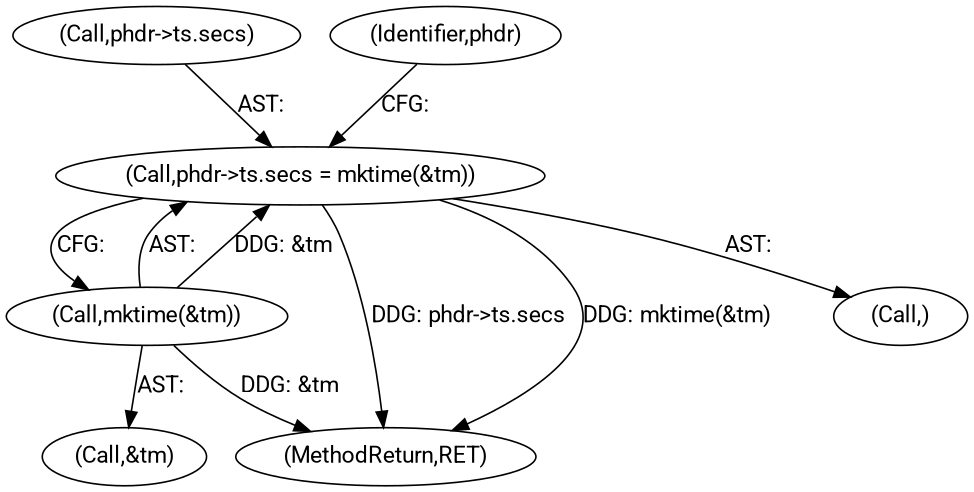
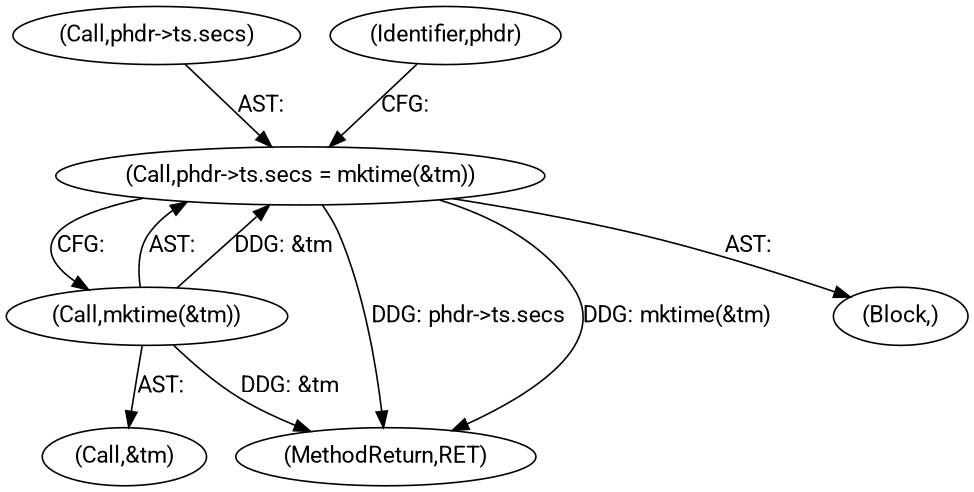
node "(Call,)": label "(Call,)" -> "(Block,)"
